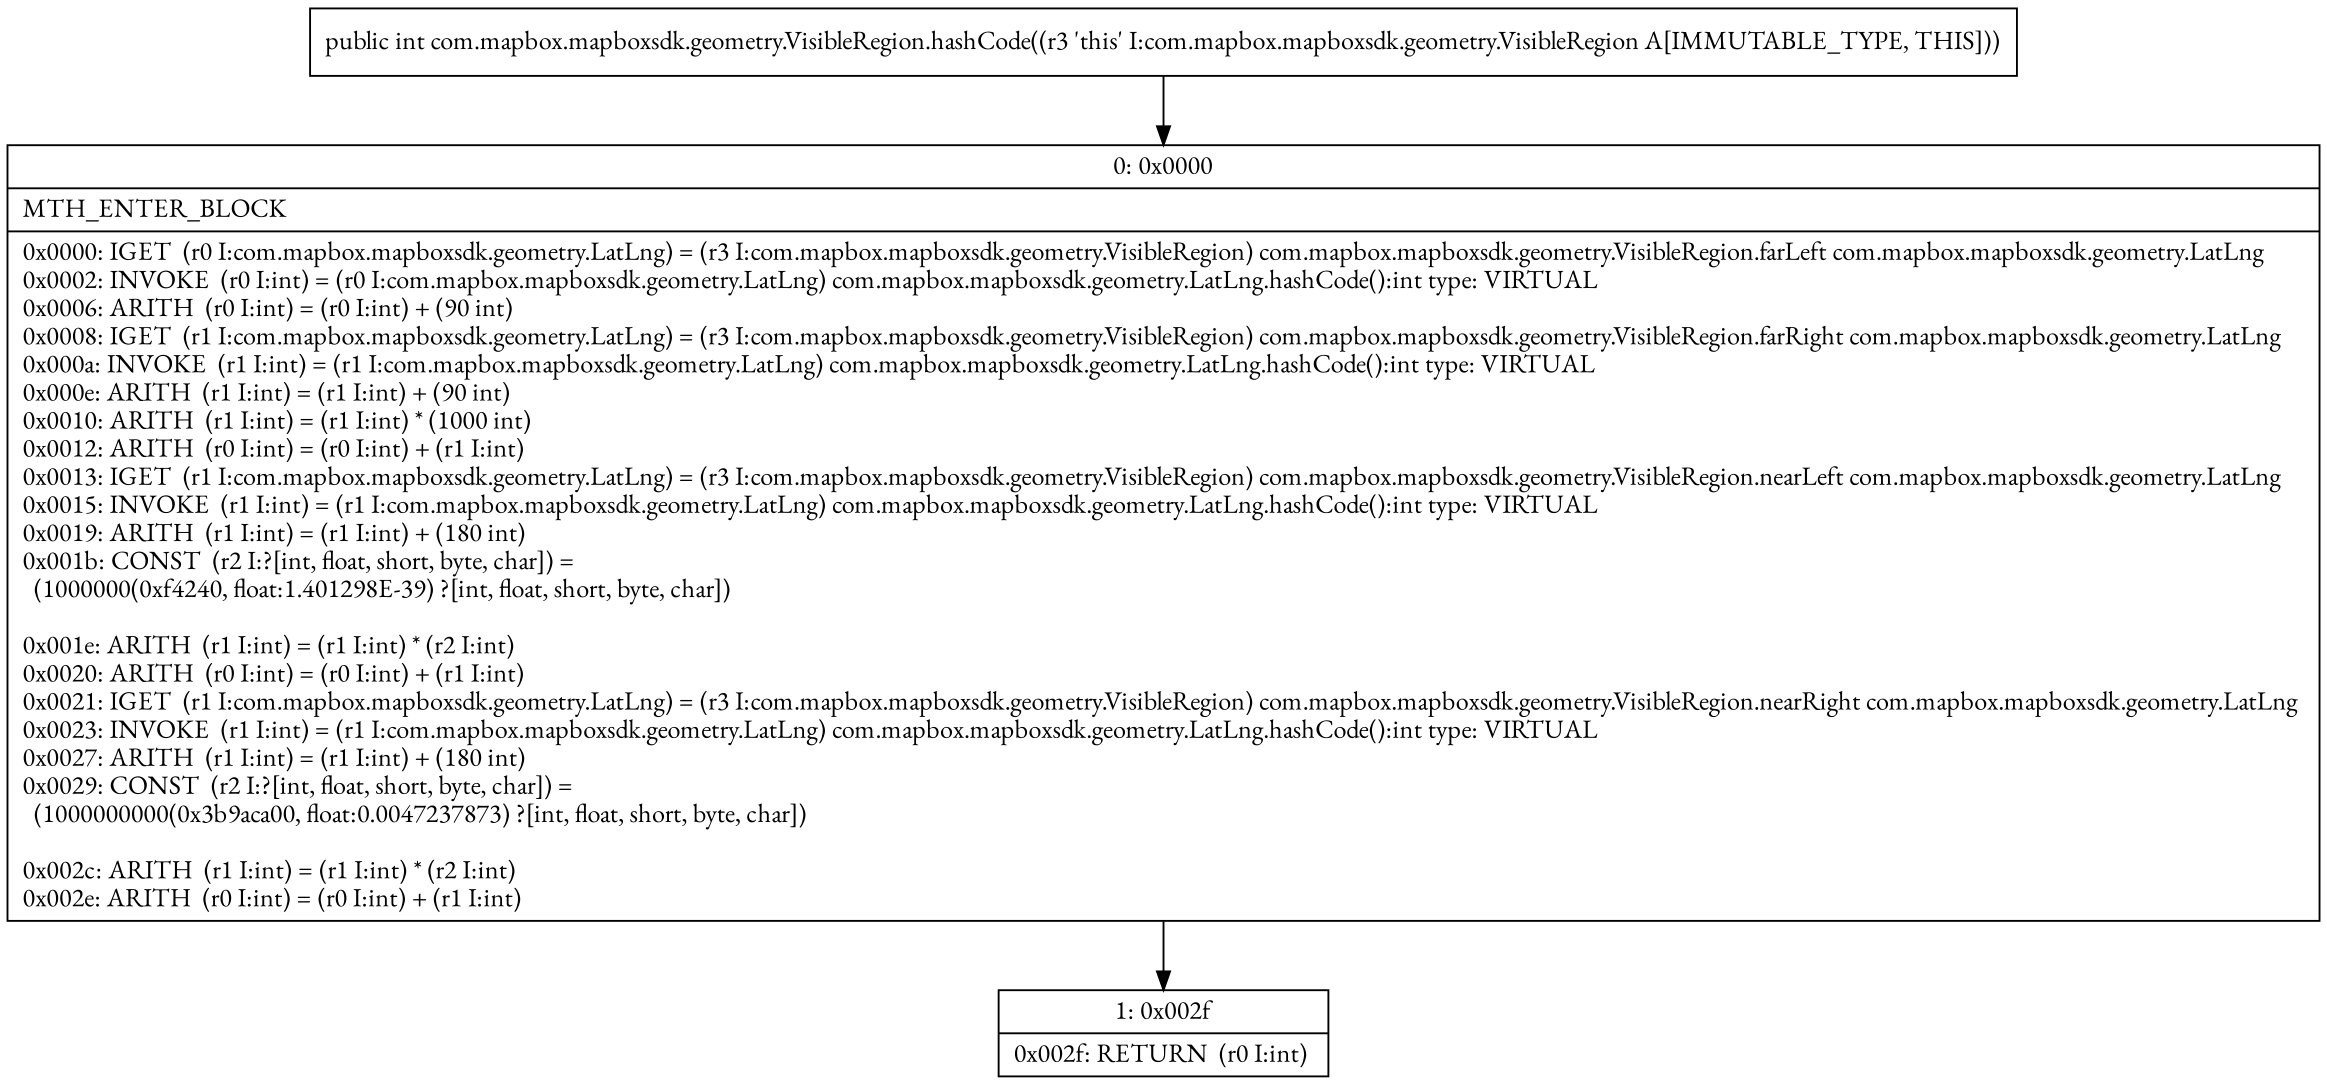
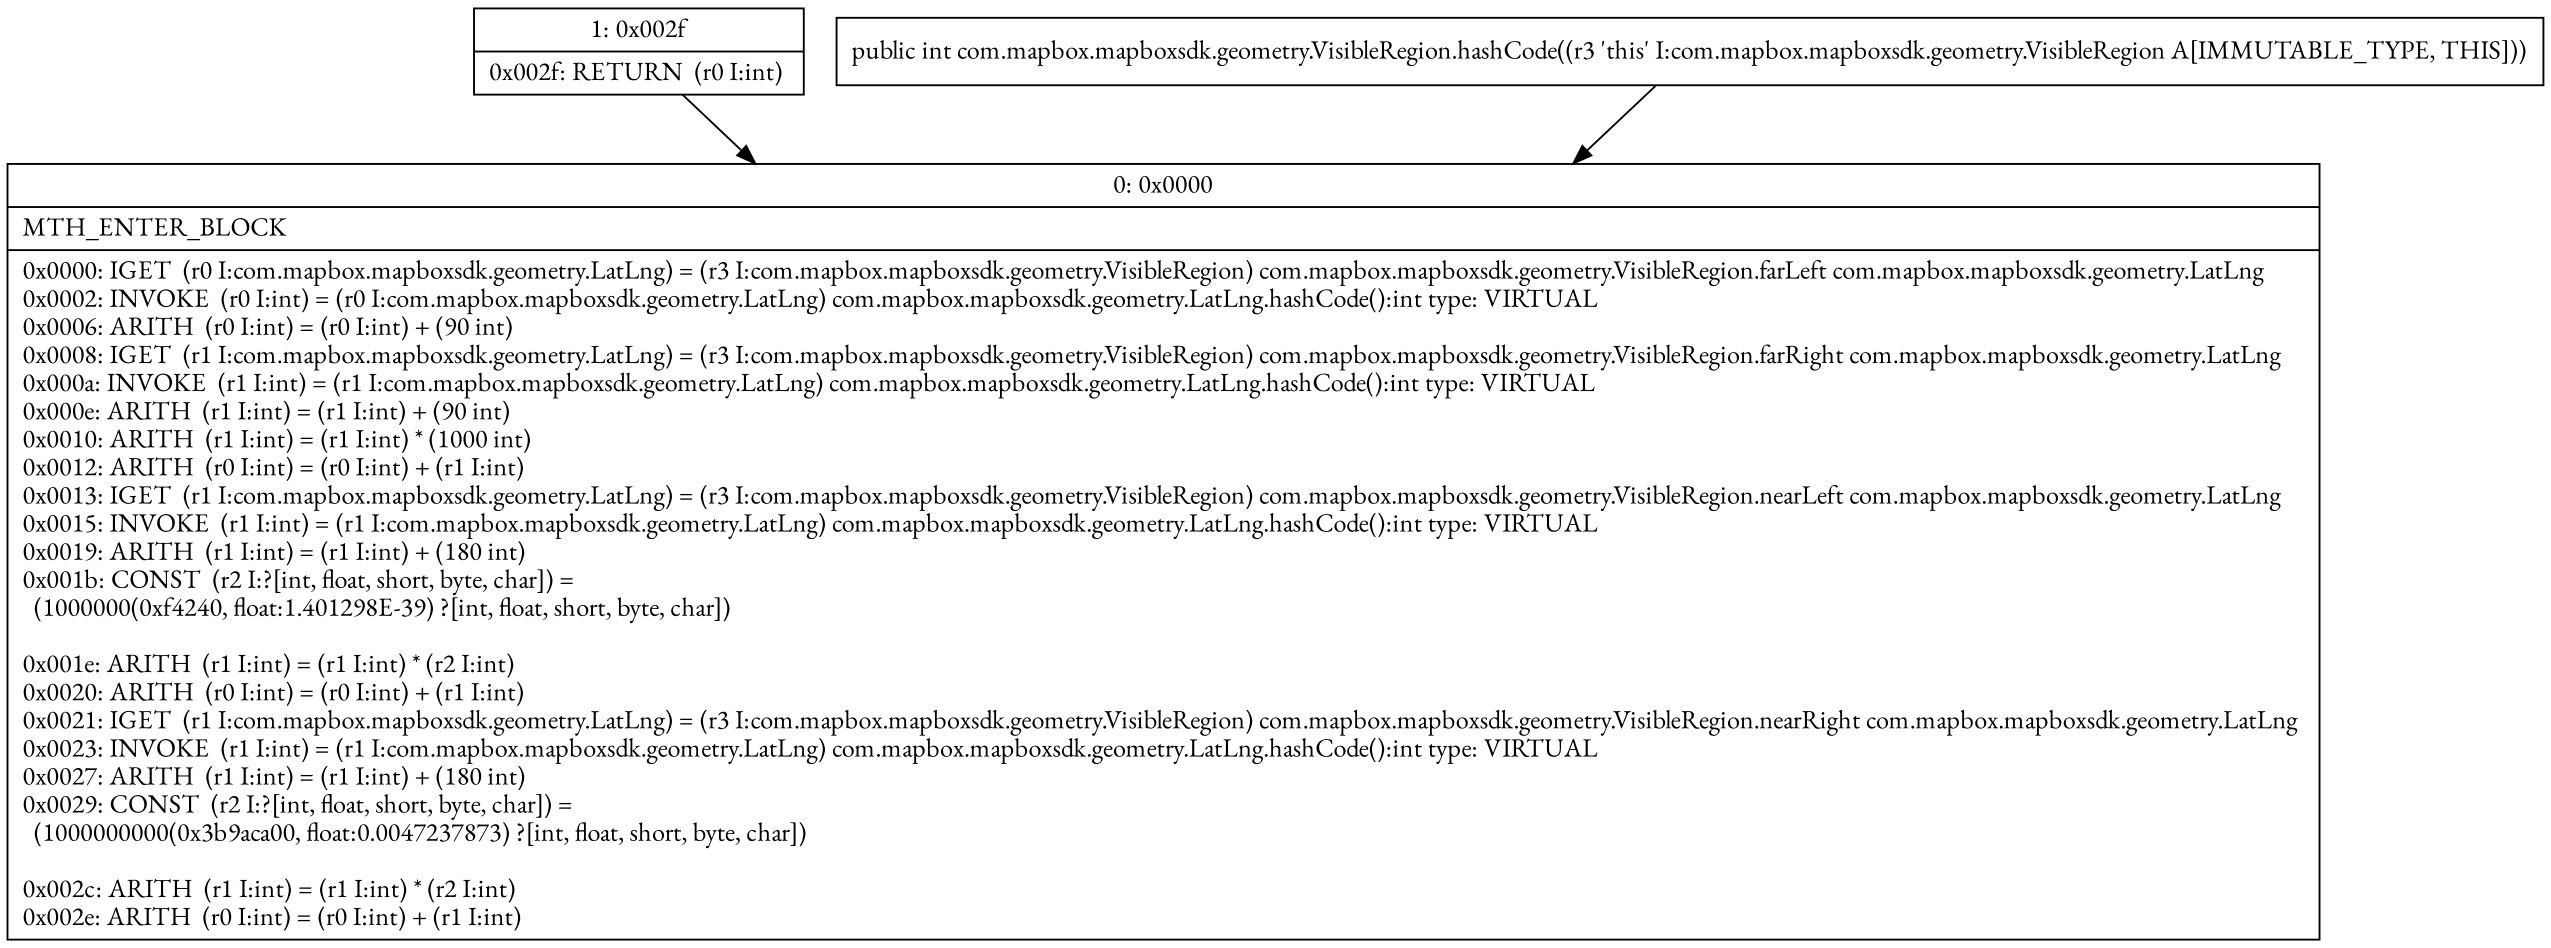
edge "0: 0x0000" -> "1: 0x002f": reversed
